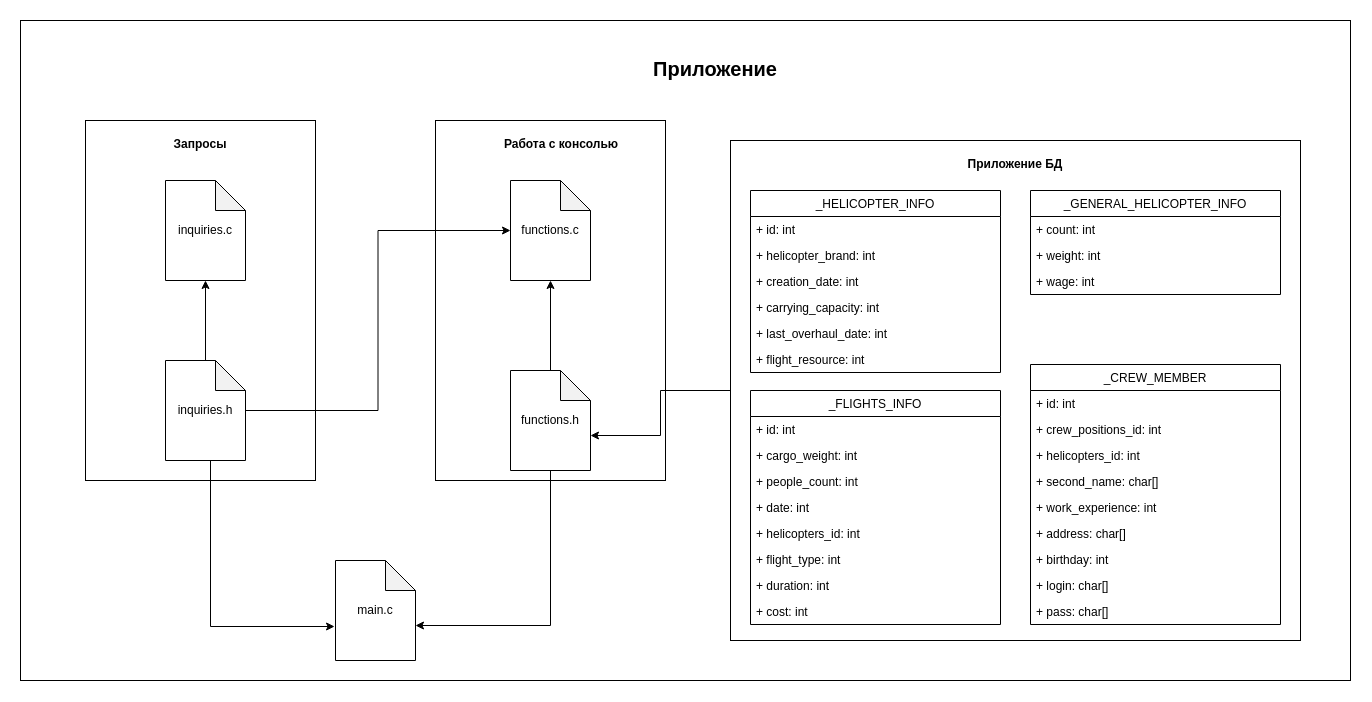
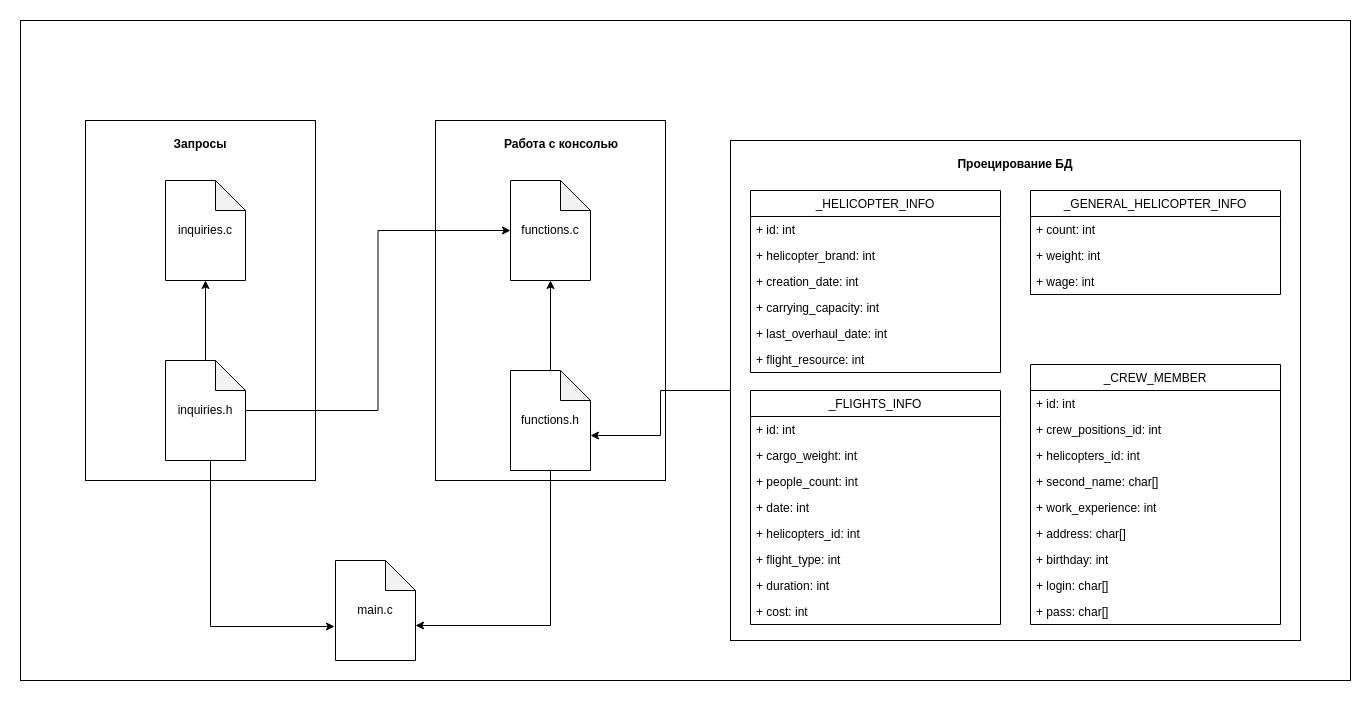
node "Приложение": removed
node "Приложение БД": label "Приложение БД" -> "Проецирование БД"
